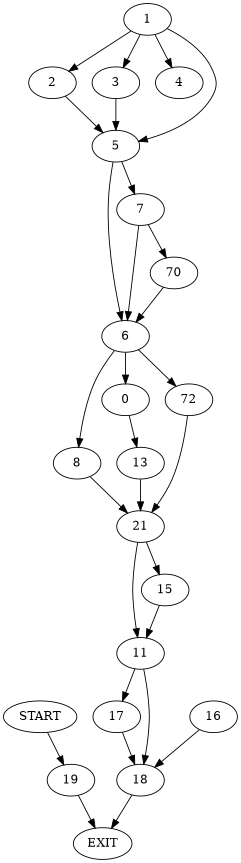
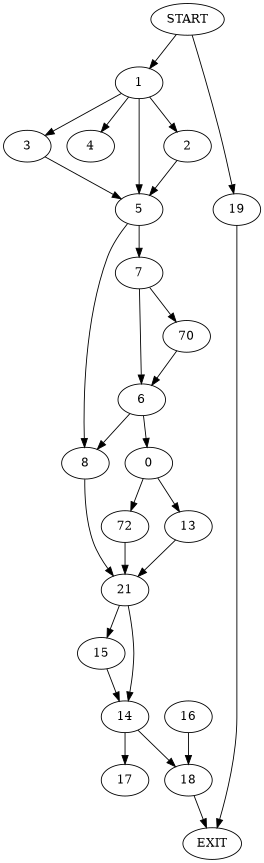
edge "START" -> "1": added
edge "5" -> "6": now "5" -> "8"
edge "6" -> "72": now "0" -> "72"
node "11": label "11" -> "14"
edge "17" -> "18": removed
